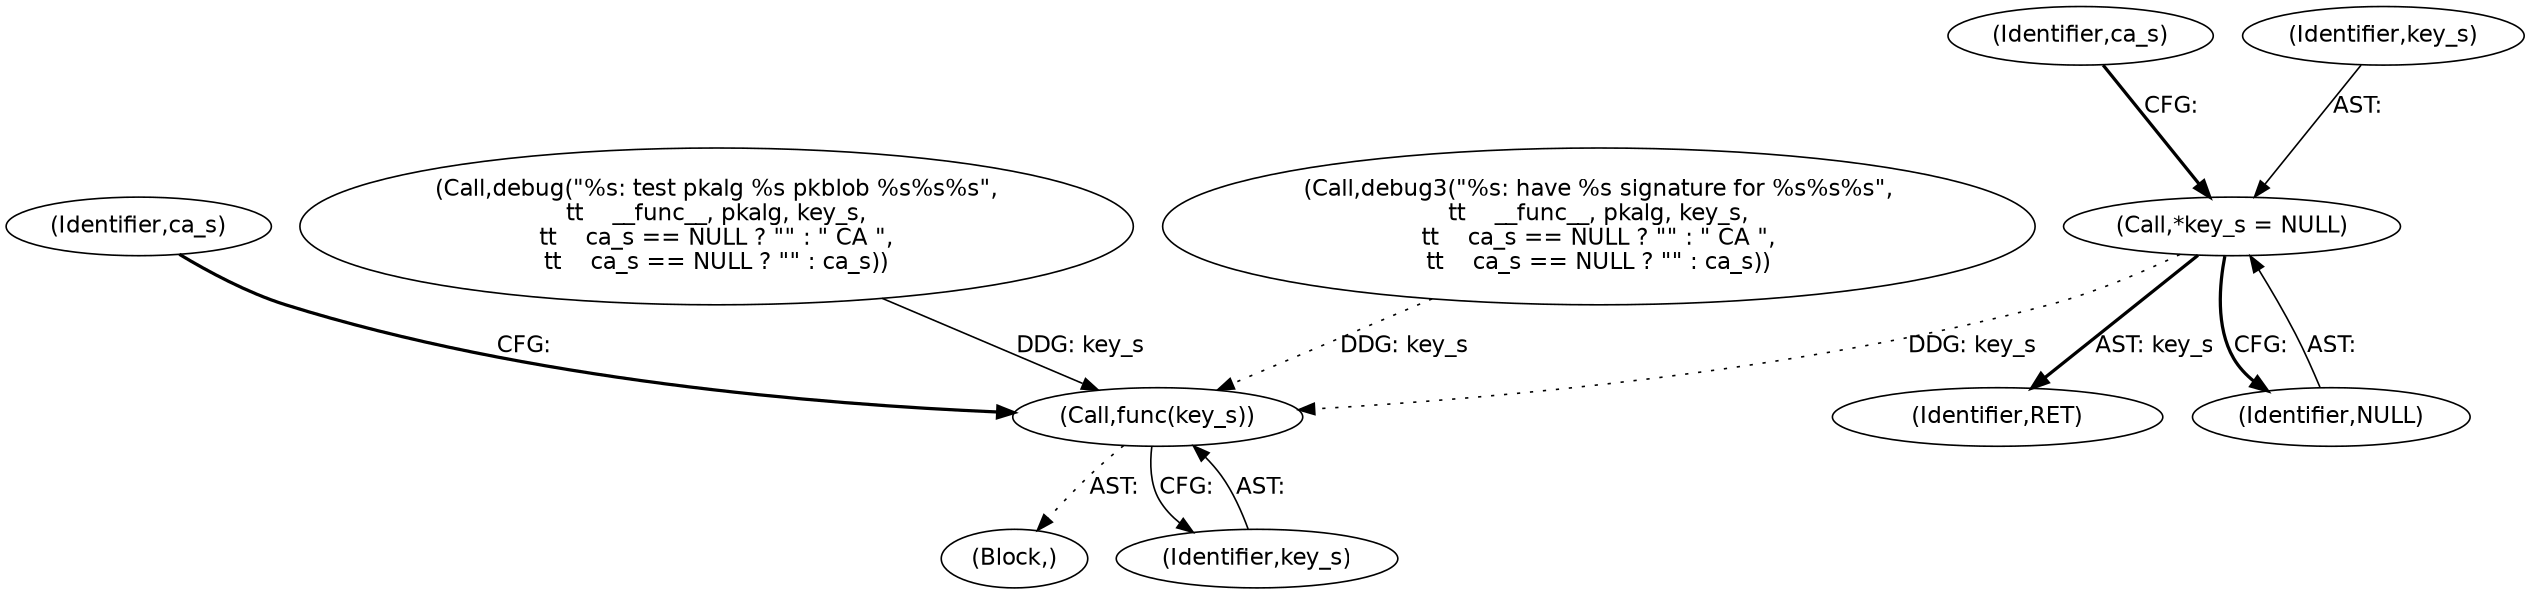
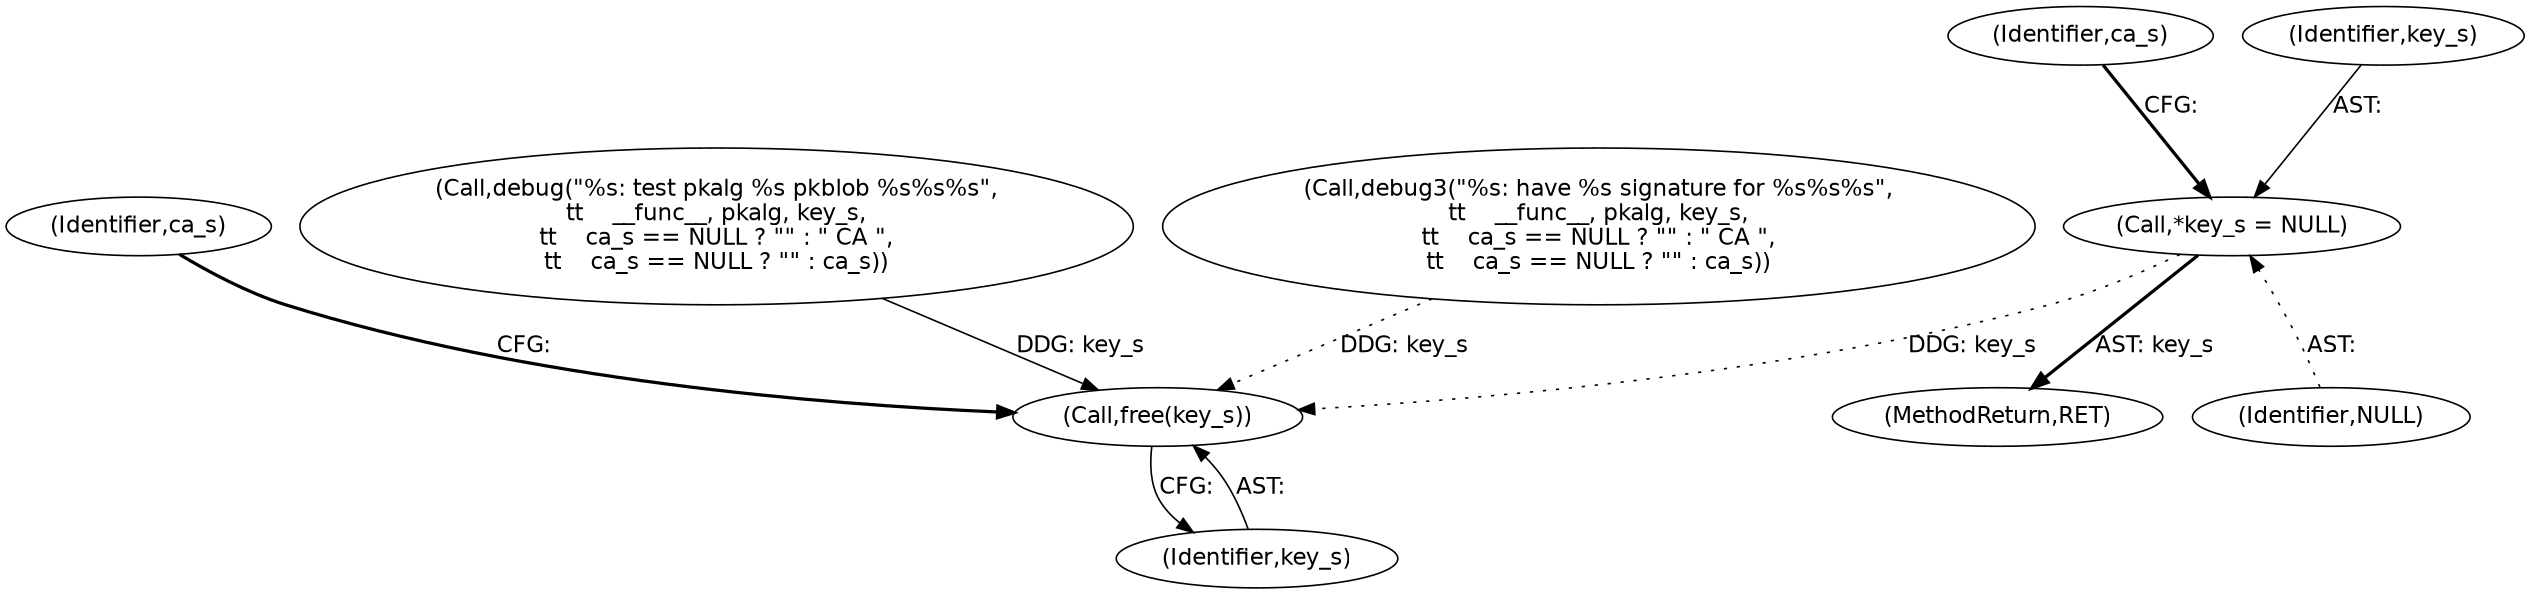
edge "(Call,*key_s = NULL)" -> "(Identifier,NULL)": removed, label "CFG:"
edge "(Identifier,NULL)" -> "(Call,*key_s = NULL)": style solid -> dotted
node "(Call,func(key_s))": label "(Call,func(key_s))" -> "(Call,free(key_s))"
node "(Identifier,RET)": label "(Identifier,RET)" -> "(MethodReturn,RET)"
node "(Block,)": removed
